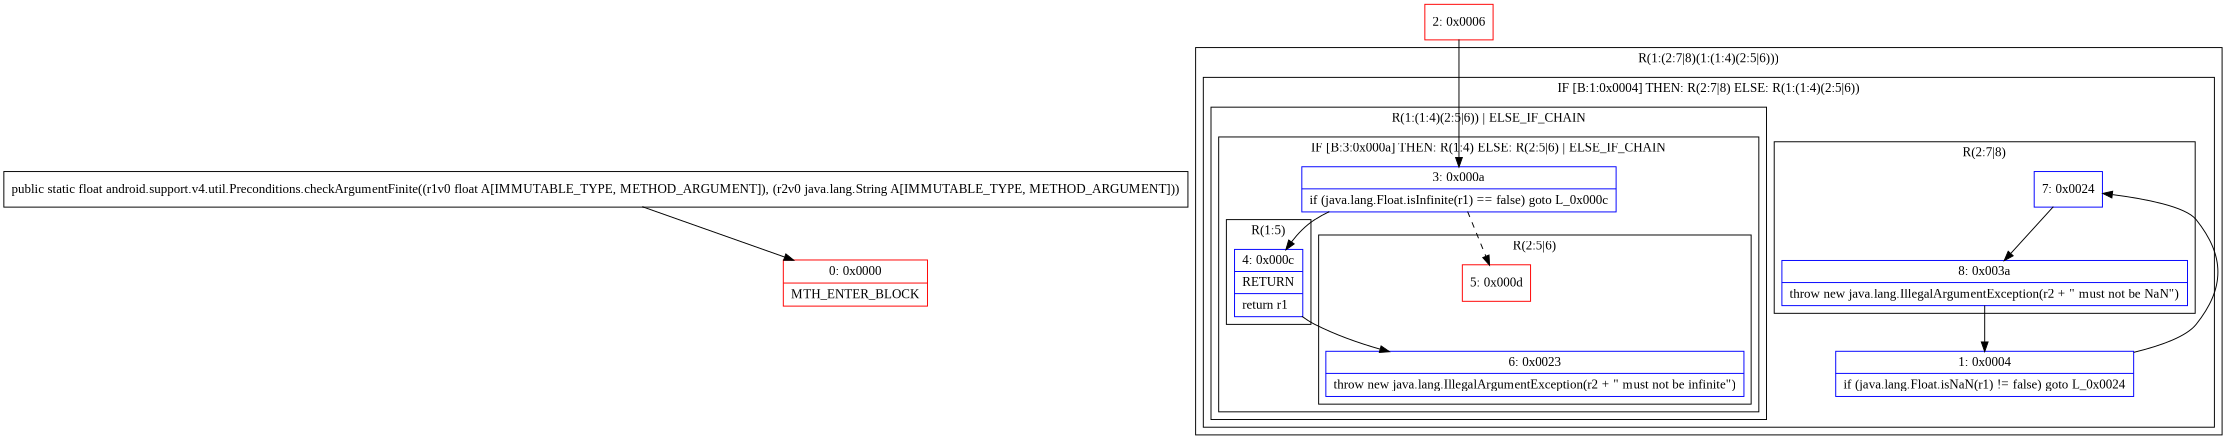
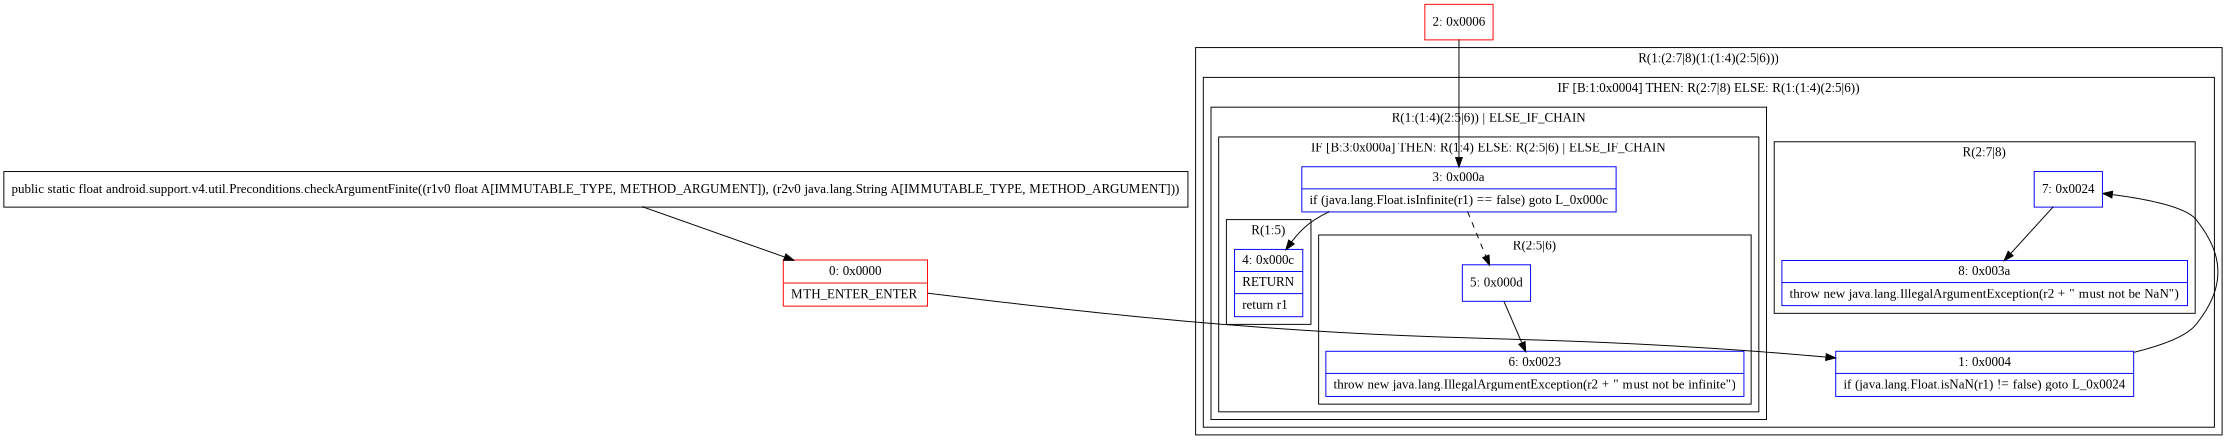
node "5: 0x000d": color red -> blue
node "0: 0x0000": text "MTH_ENTER_BLOCK" -> "MTH_ENTER_ENTER"
edge "8: 0x003a" -> "1: 0x0004": now "0: 0x0000" -> "1: 0x0004"
edge "4: 0x000c" -> "6: 0x0023": now "5: 0x000d" -> "6: 0x0023"
